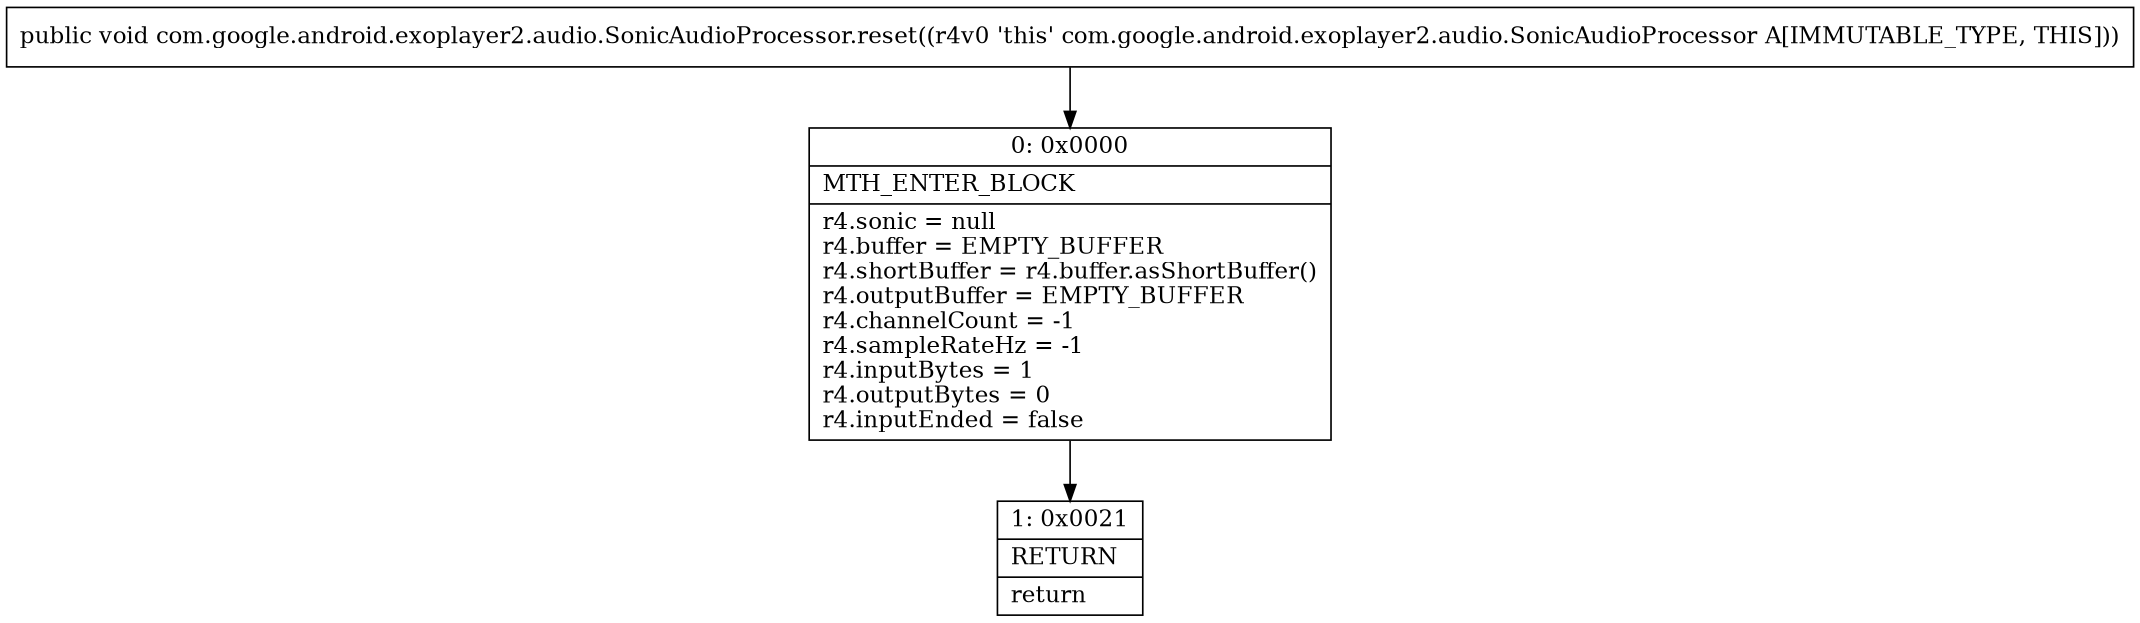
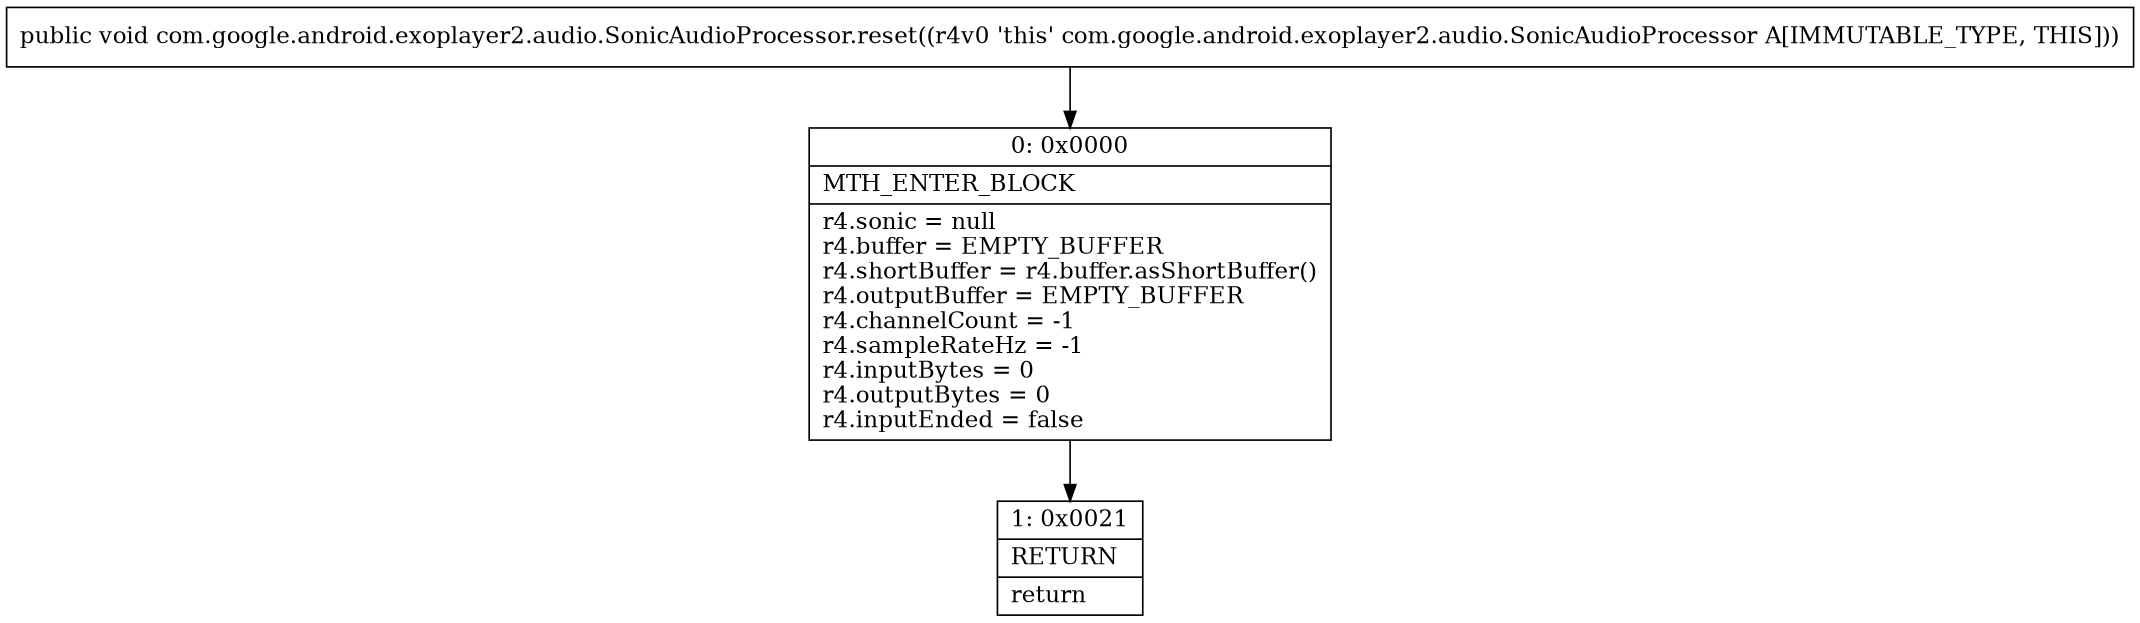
node "0: 0x0000": text "r4.inputBytes = 1" -> "r4.inputBytes = 0"
